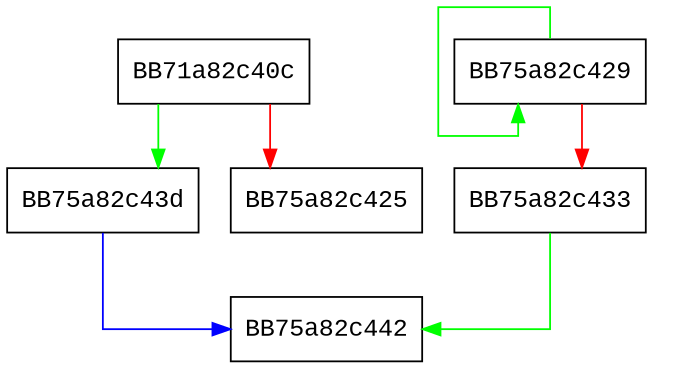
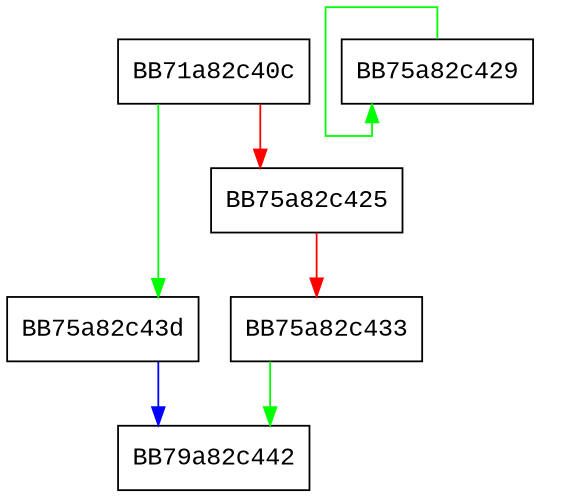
edge "BB75a82c429" -> "BB75a82c433": now "BB75a82c425" -> "BB75a82c433"
node "BB75a82c442": label "BB75a82c442" -> "BB79a82c442"
